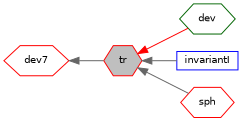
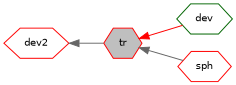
node "dev7": label "dev7" -> "dev2"
node "invariantI": removed
